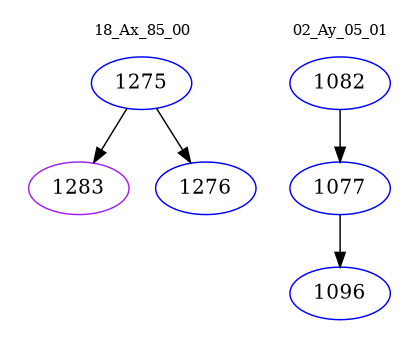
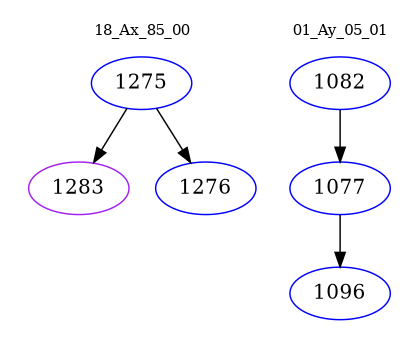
cluster "02_Ay_05_01": label "02_Ay_05_01" -> "01_Ay_05_01"
